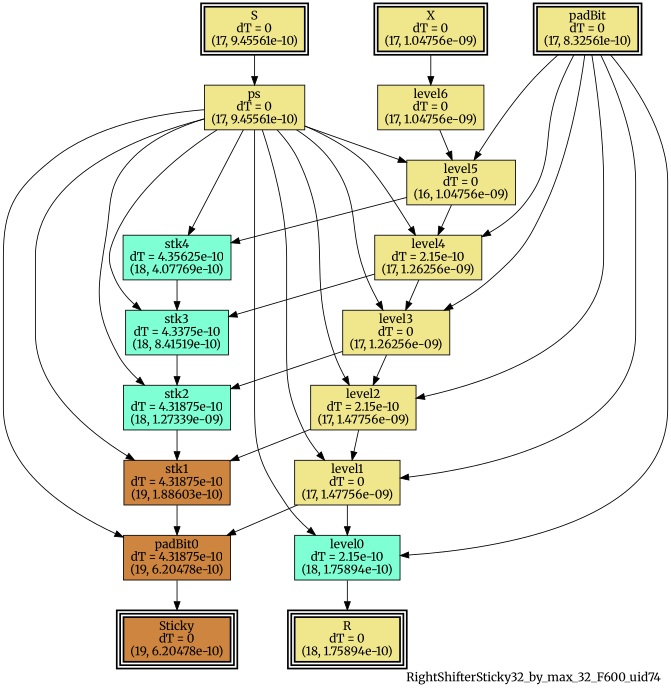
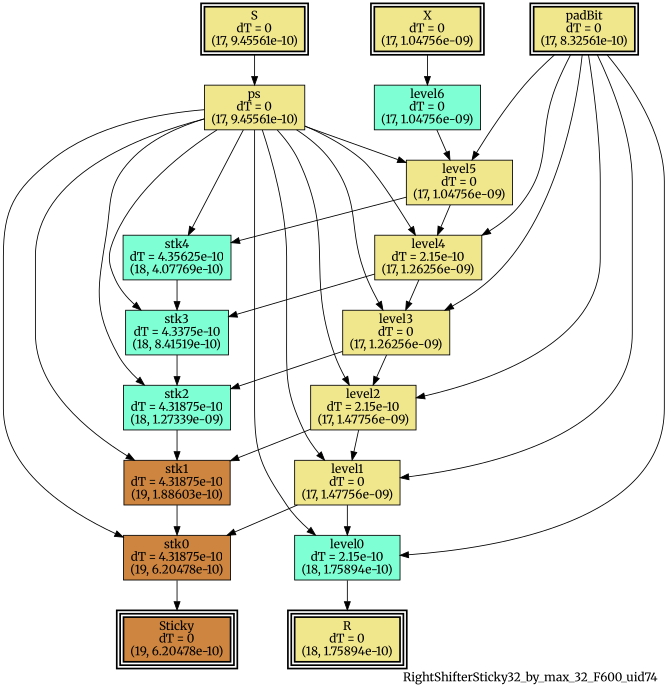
node "level6 dT = 0 (17, 1.04756e-09)": fillcolor khaki -> aquamarine
node "level5 dT = 0 (16, 1.04756e-09)": label "level5 dT = 0 (16, 1.04756e-09)" -> "level5 dT = 0 (17, 1.04756e-09)"
node "padBit0 dT = 4.31875e-10 (19, 6.20478e-10)": label "padBit0 dT = 4.31875e-10 (19, 6.20478e-10)" -> "stk0 dT = 4.31875e-10 (19, 6.20478e-10)"
